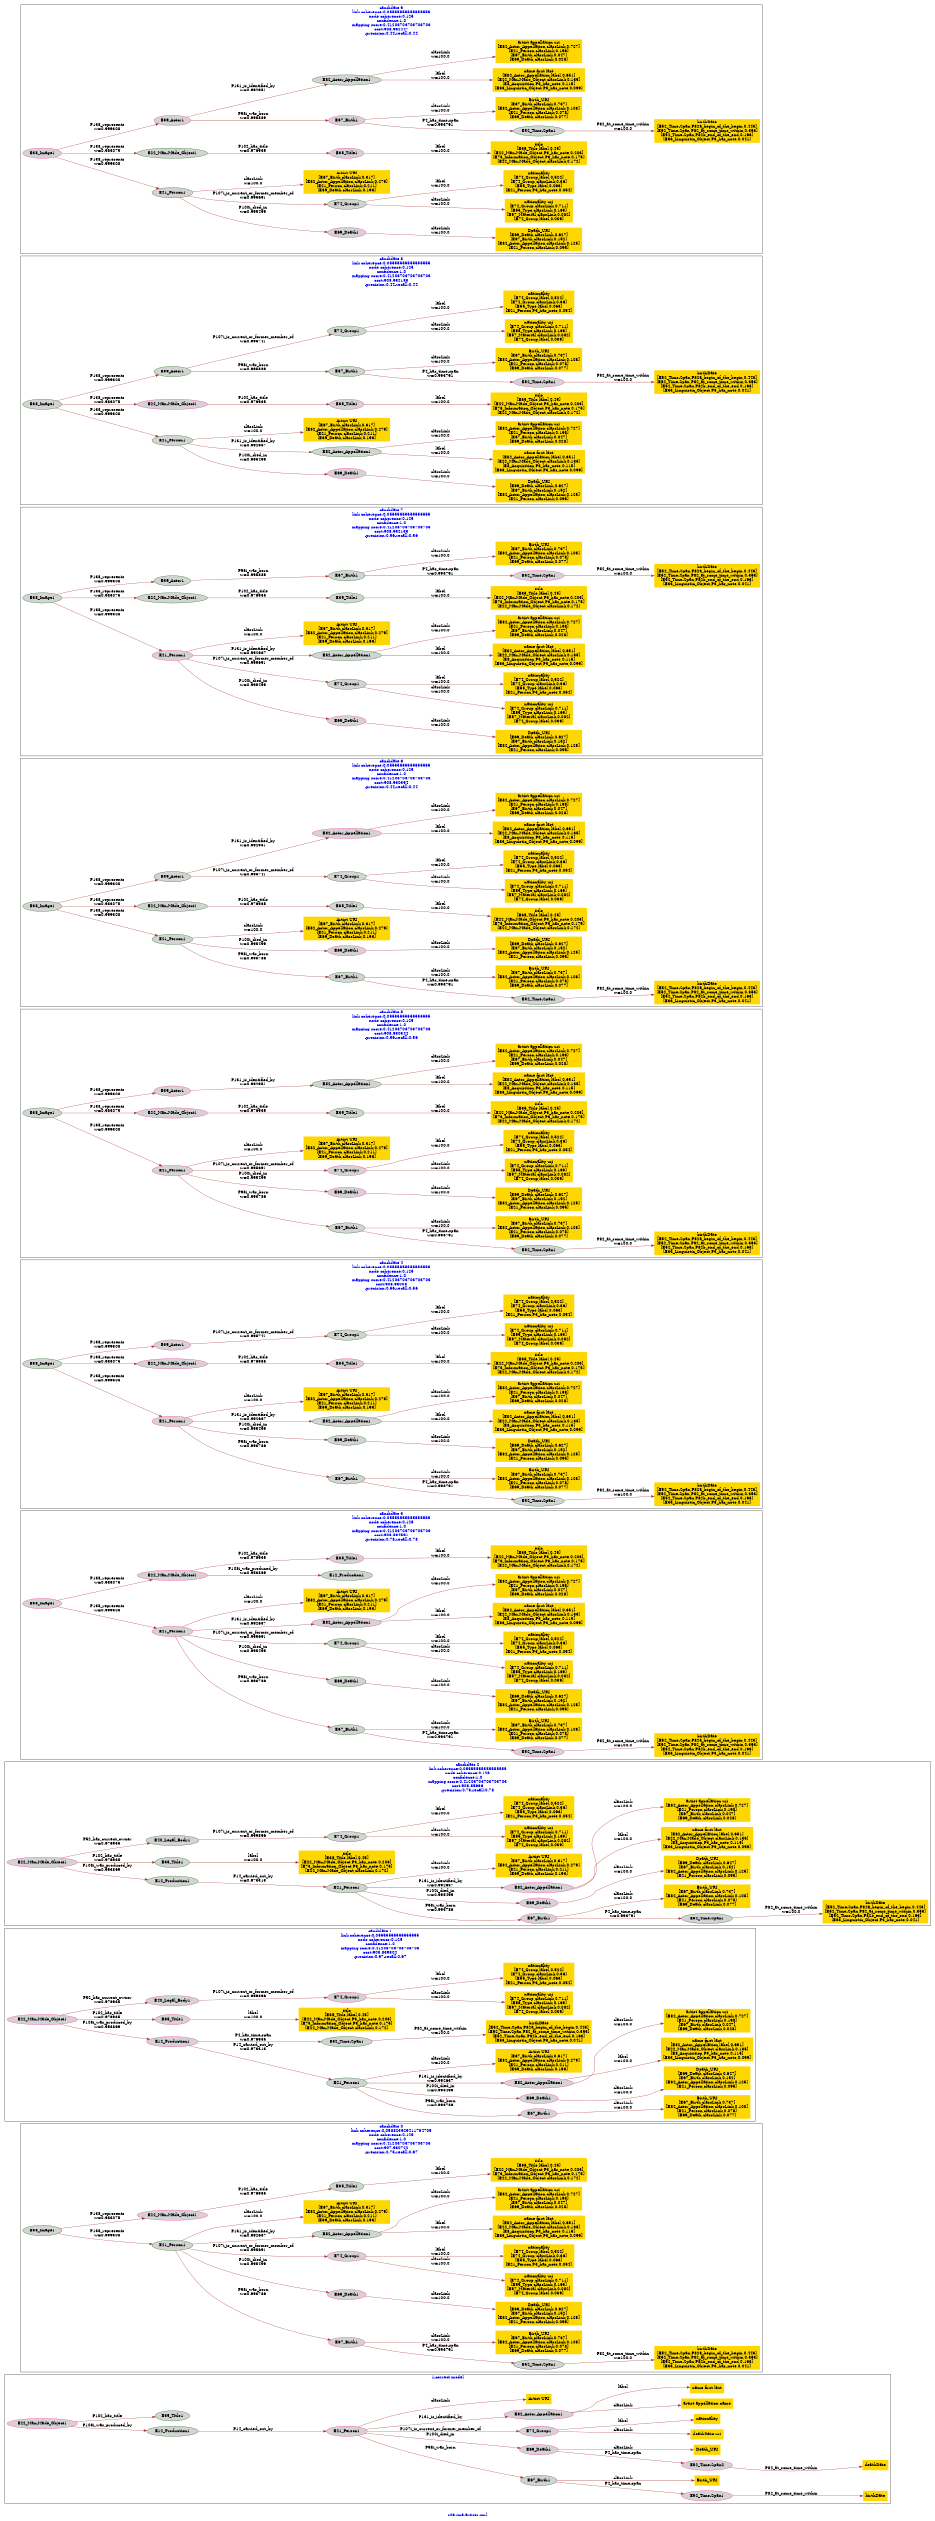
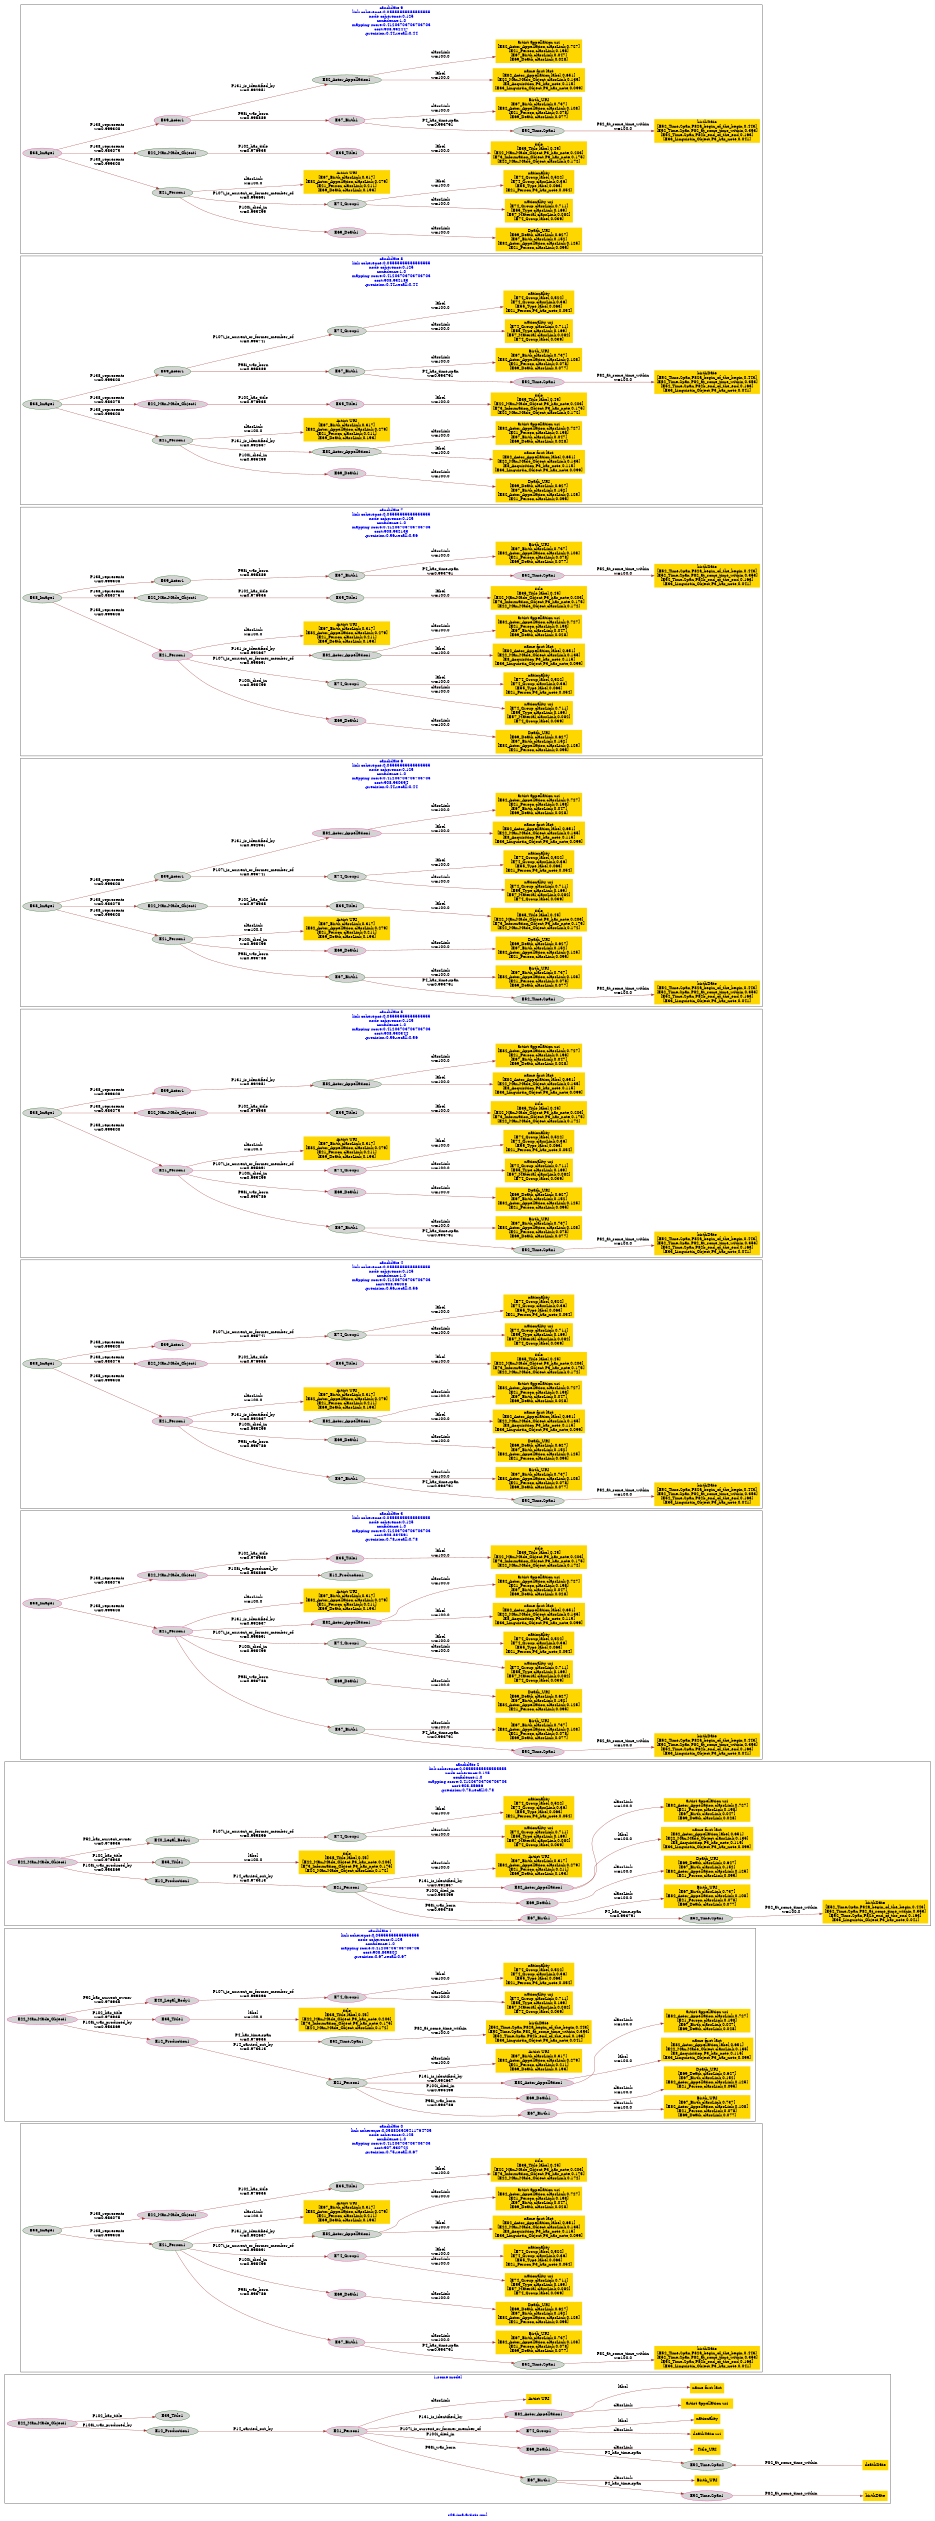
cluster "1-correct model": label "1-correct model" -> "1-some model"
node "artist appellation name": label "artist appellation name" -> "artist appellation uri"
node "Death_URI": label "Death_URI" -> "Title_URI"
node "E52_Time-Span2": color deeppink -> darkgreen
edge "E52_Time-Span2" -> "deathDate": reversed
